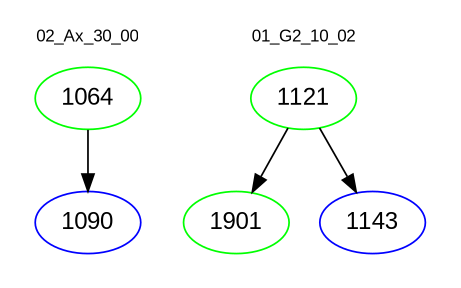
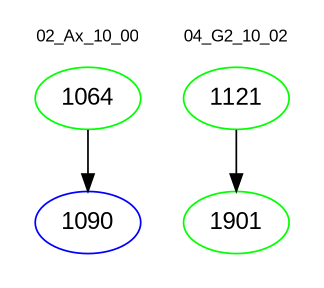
cluster "02_Ax_30_00": label "02_Ax_30_00" -> "02_Ax_10_00"
cluster "01_G2_10_02": label "01_G2_10_02" -> "04_G2_10_02"
node "1143": removed
